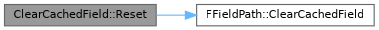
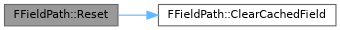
node "ClearCachedField::Reset": label "ClearCachedField::Reset" -> "FFieldPath::Reset"
